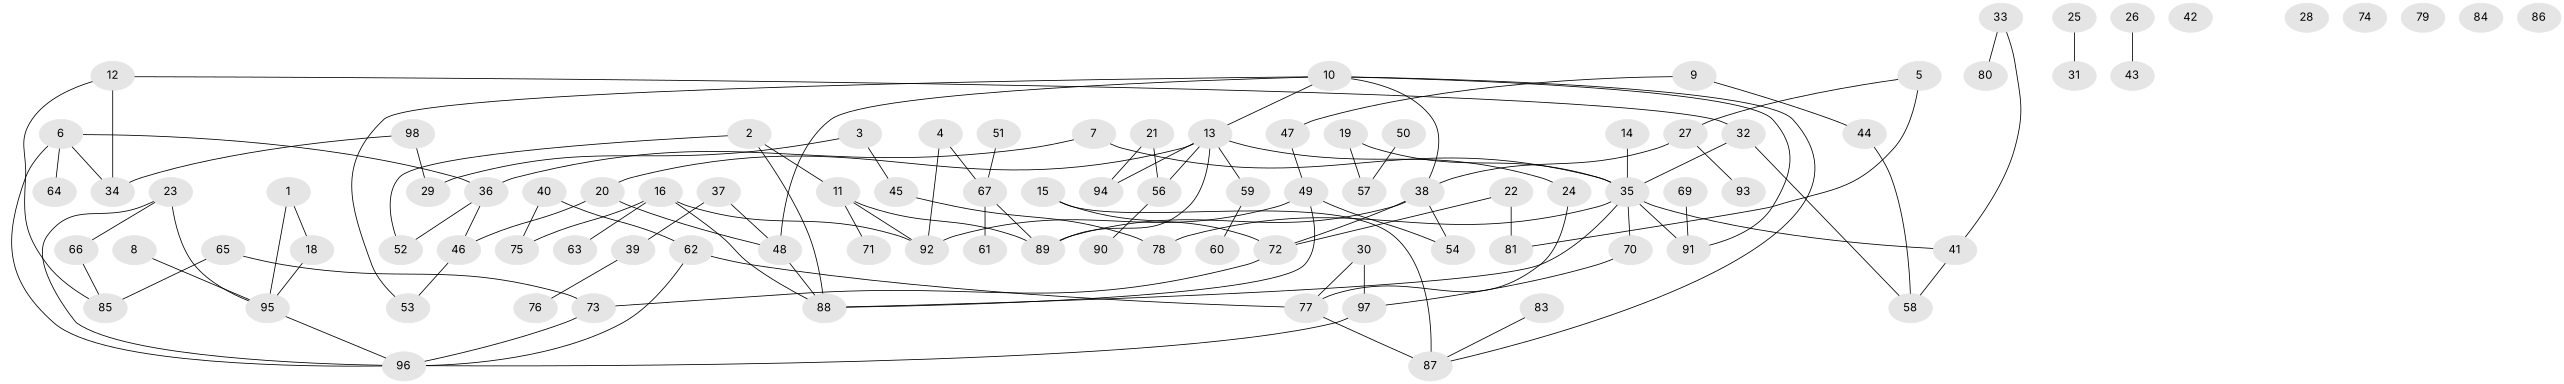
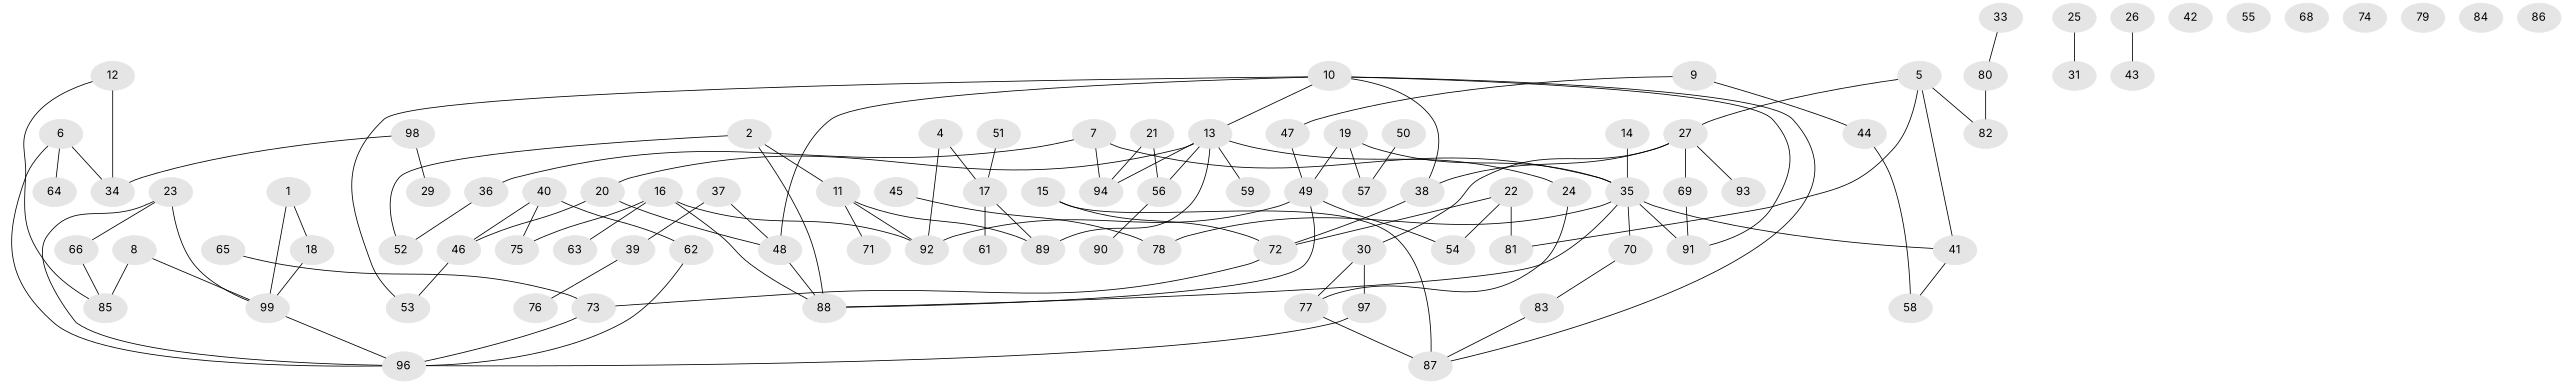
node "55": added
node "28": label "28" -> "68"
node "3": removed
node "32": removed
node "82": added
edge "33" -- "41": now "5" -- "41"
edge "6" -- "36": removed
edge "7" -- "94": added
edge "19" -- "49": added
edge "27" -- "69": added
edge "27" -- "30": added
node "67": label "67" -> "17"
edge "38" -- "54": now "22" -- "54"
edge "36" -- "46": now "40" -- "46"
edge "38" -- "89": removed
node "60": removed
edge "65" -- "85": now "8" -- "85"
edge "70" -- "97": now "70" -- "83"
edge "62" -- "77": removed
node "95": label "95" -> "99"
